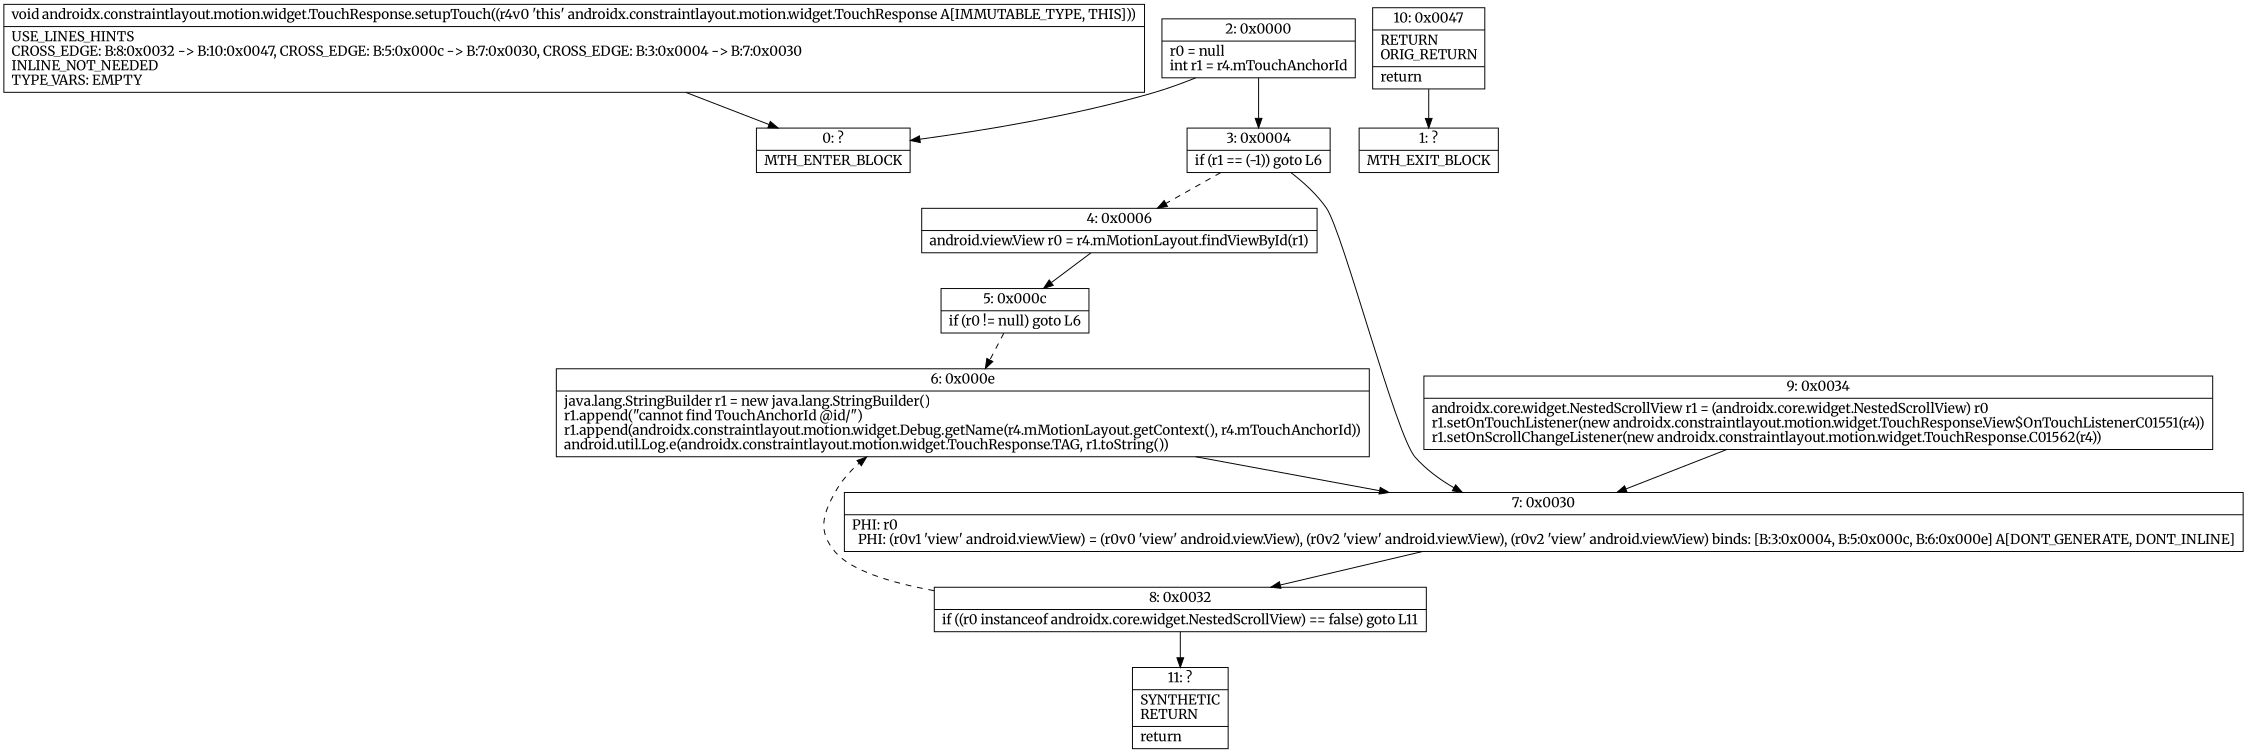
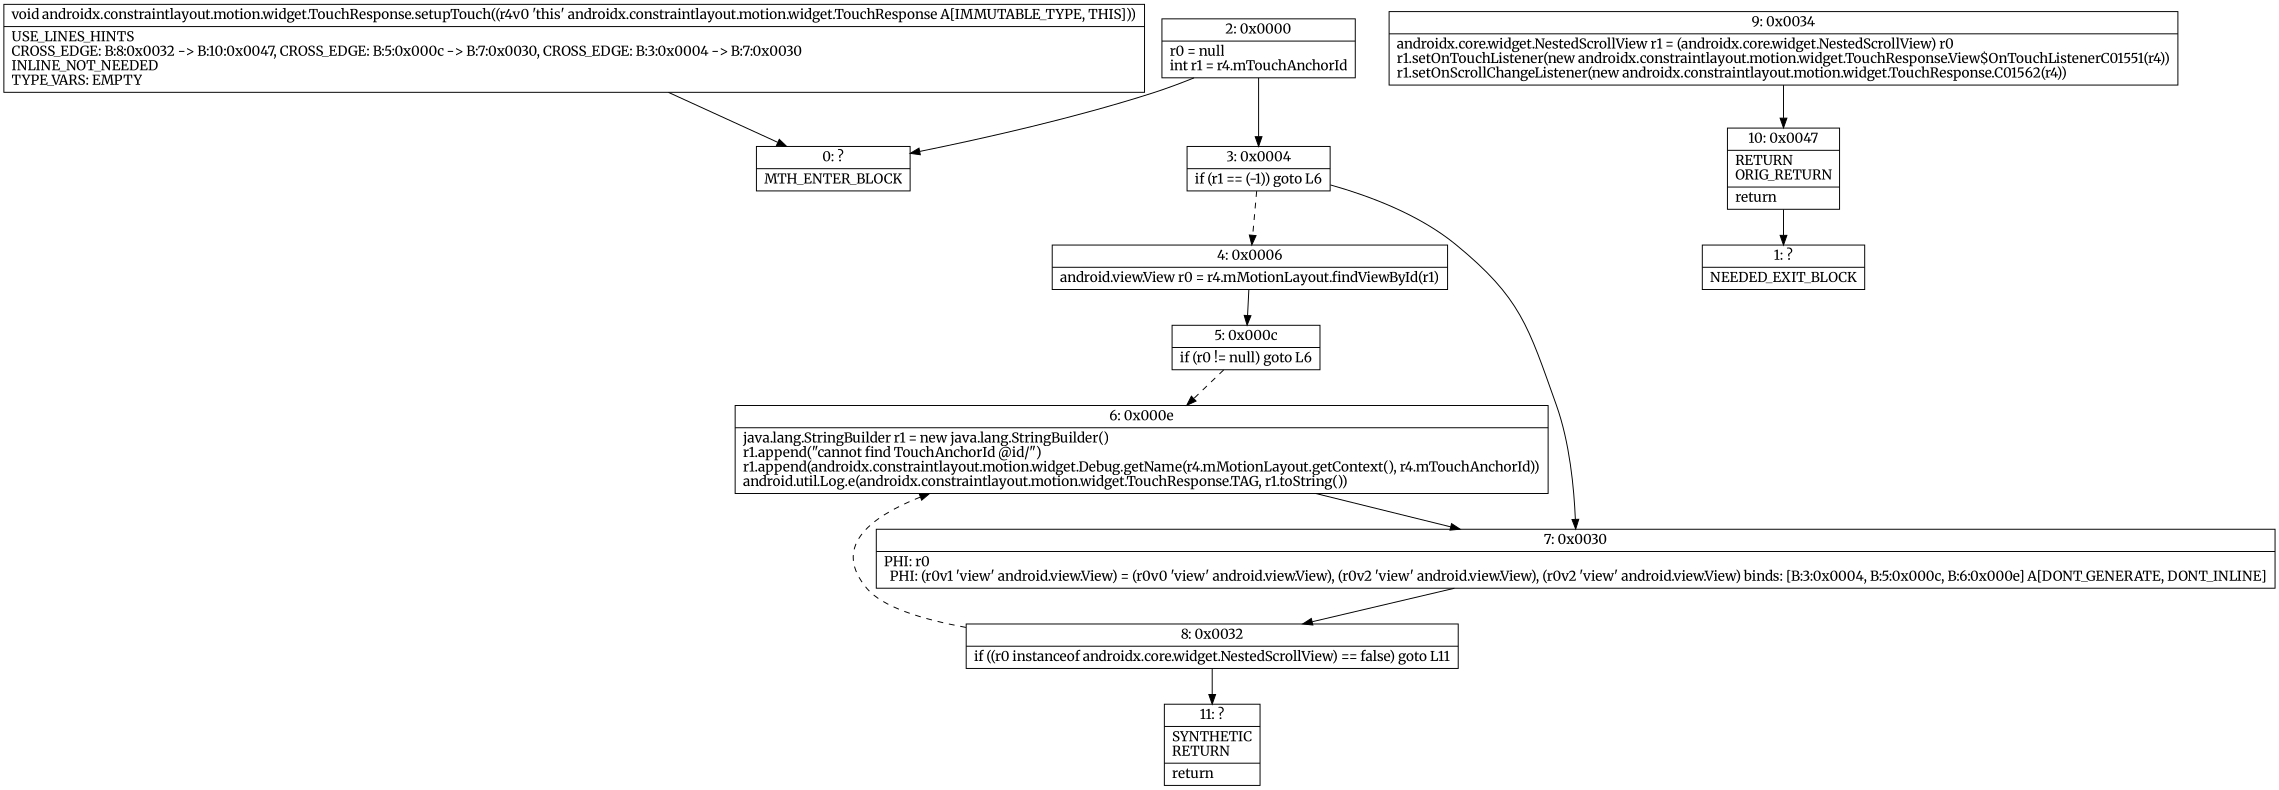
node "1: ?": text "MTH_EXIT_BLOCK" -> "NEEDED_EXIT_BLOCK"
edge "9: 0x0034" -> "7: 0x0030": now "9: 0x0034" -> "10: 0x0047"
